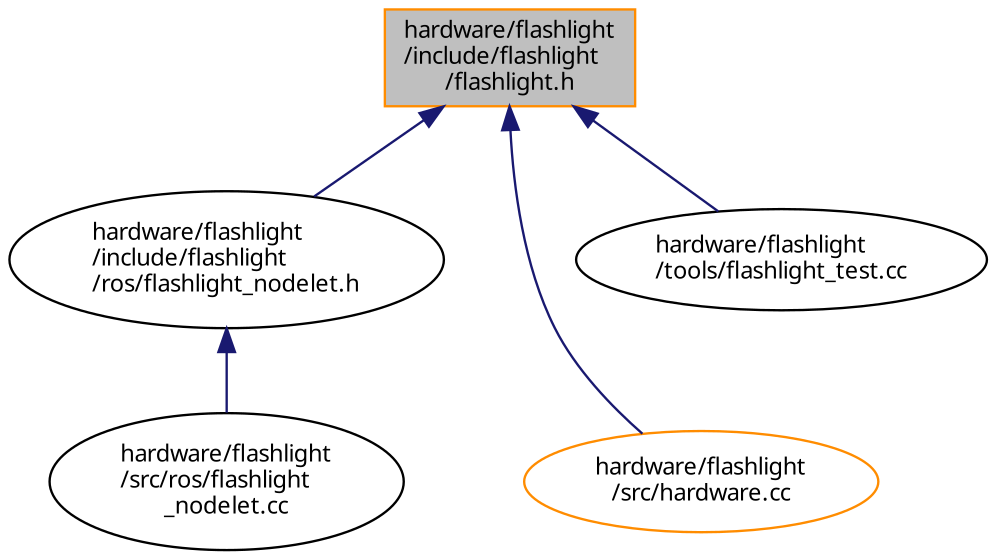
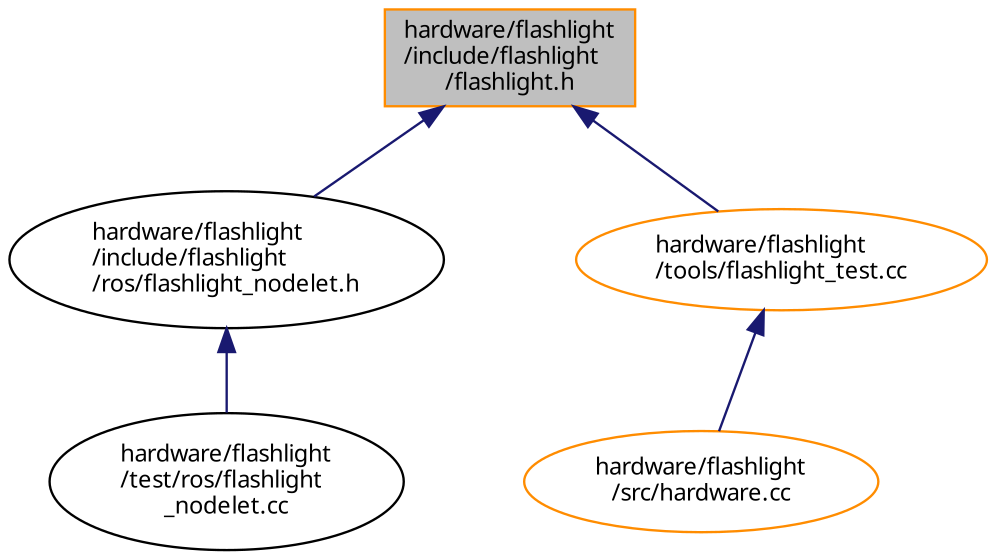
node "hardware/flashlight /tools/flashlight_test.cc": color black -> darkorange
edge "hardware/flashlight /src/hardware.cc" -> "hardware/flashlight /include/flashlight /flashlight.h": now "hardware/flashlight /src/hardware.cc" -> "hardware/flashlight /tools/flashlight_test.cc"
node "hardware/flashlight /src/ros/flashlight _nodelet.cc": label "hardware/flashlight /src/ros/flashlight _nodelet.cc" -> "hardware/flashlight /test/ros/flashlight _nodelet.cc"
